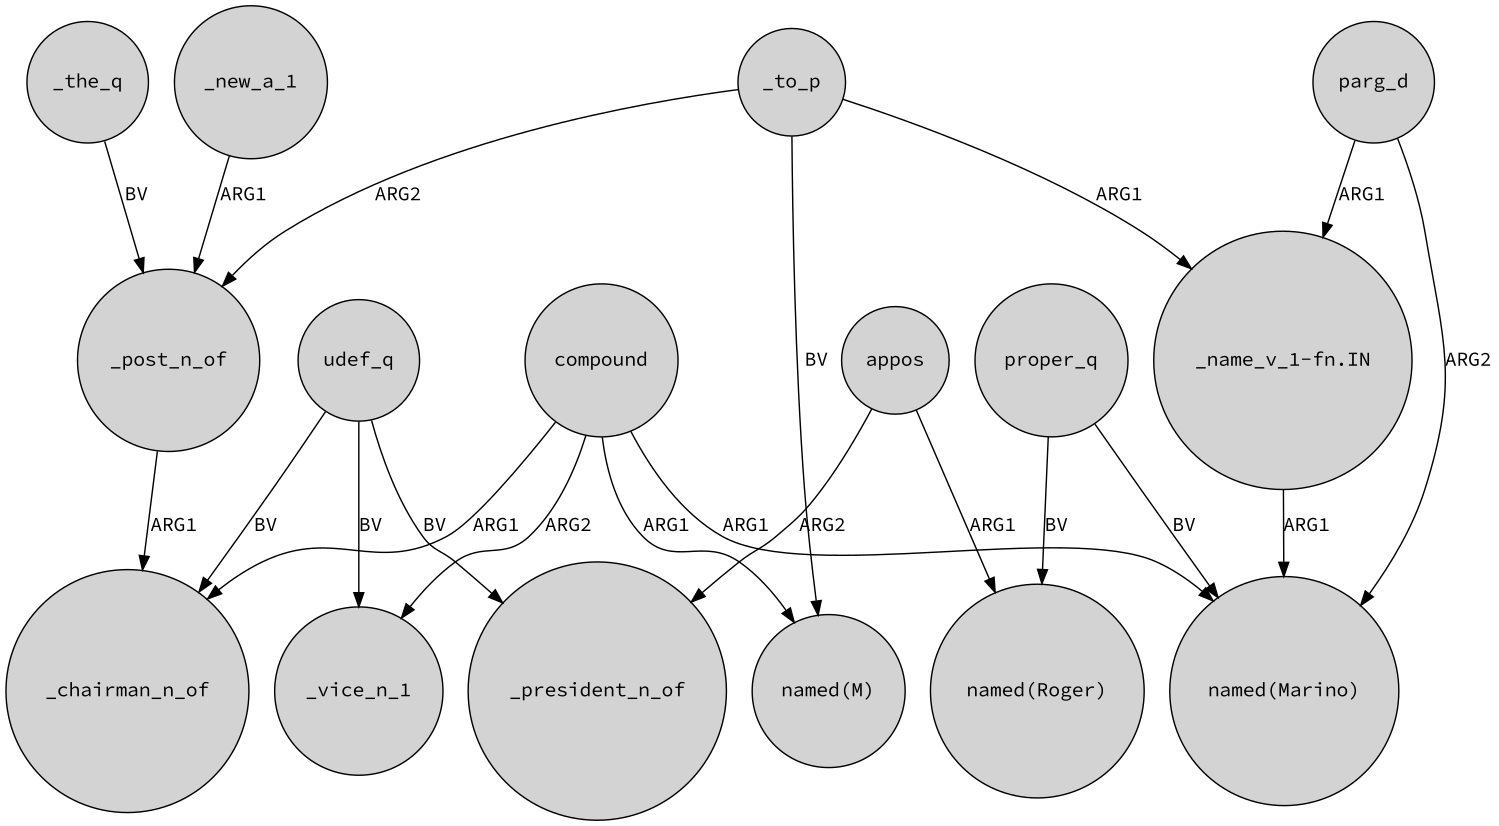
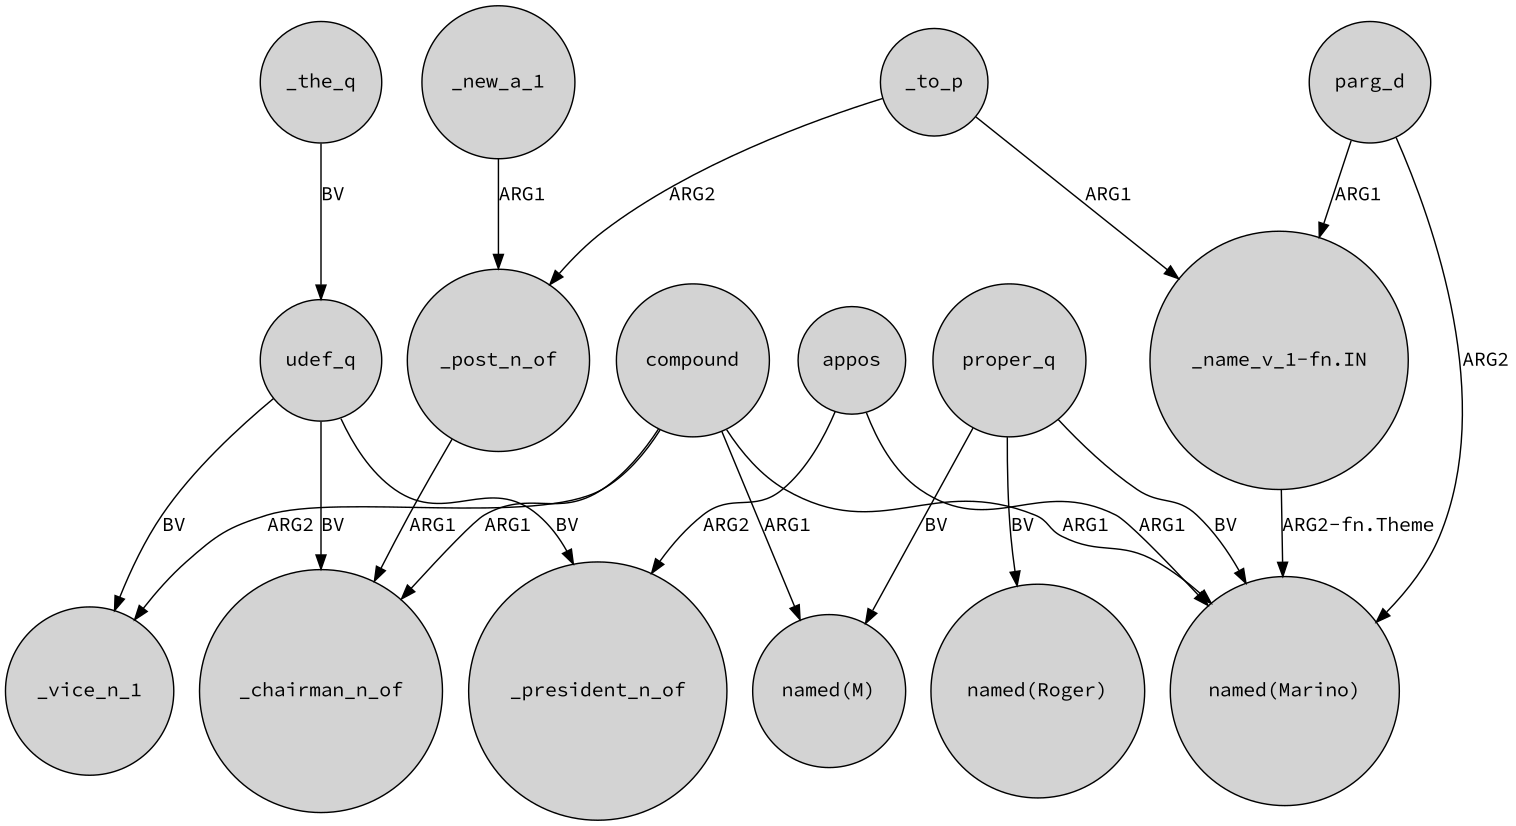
edge "_the_q" -> "_post_n_of": now "_the_q" -> "udef_q"
edge "_to_p" -> "named(M)": now "proper_q" -> "named(M)"
edge "appos" -> "named(Roger)": now "appos" -> "named(Marino)"
edge "_name_v_1-fn.IN" -> "named(Marino)": label "ARG1" -> "ARG2-fn.Theme"
